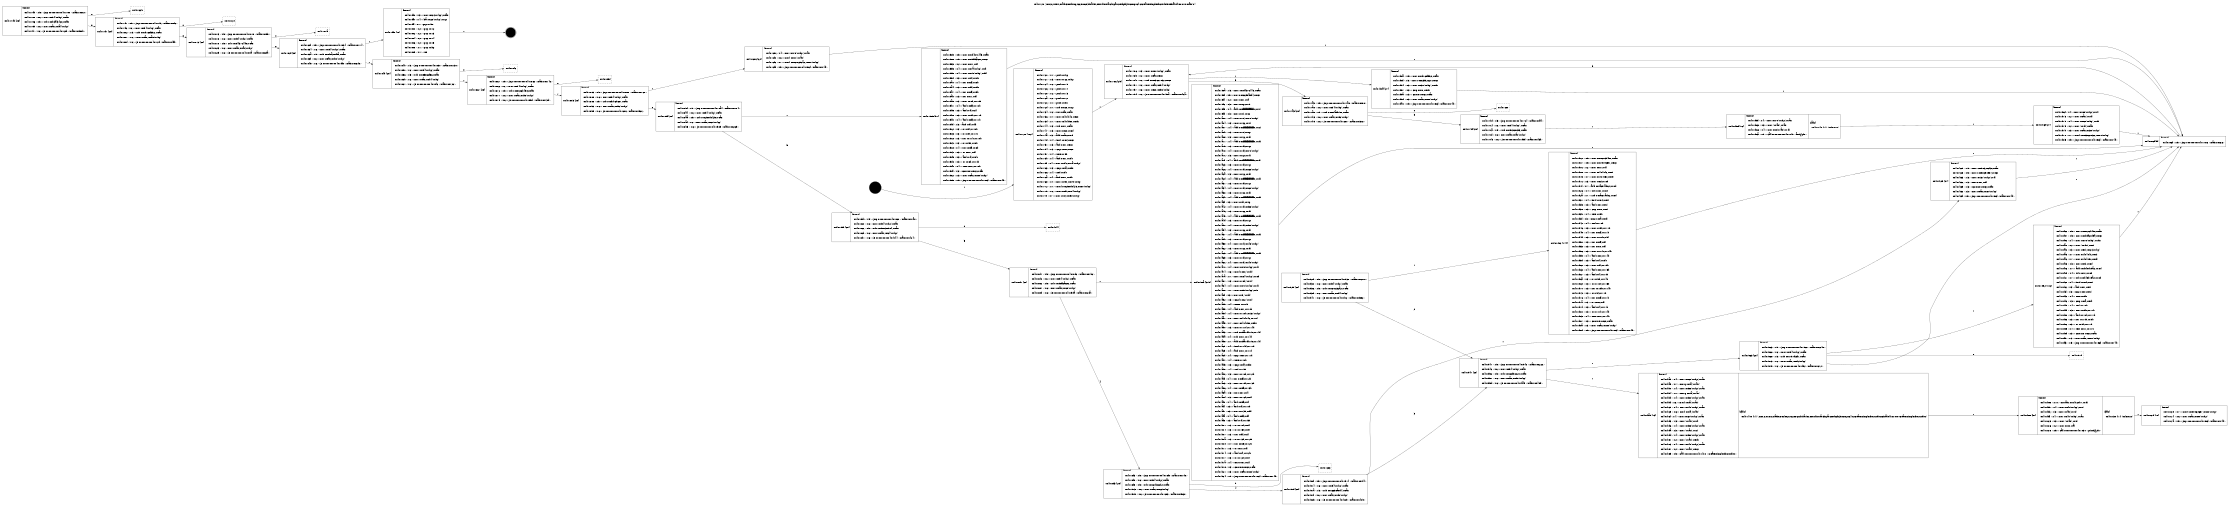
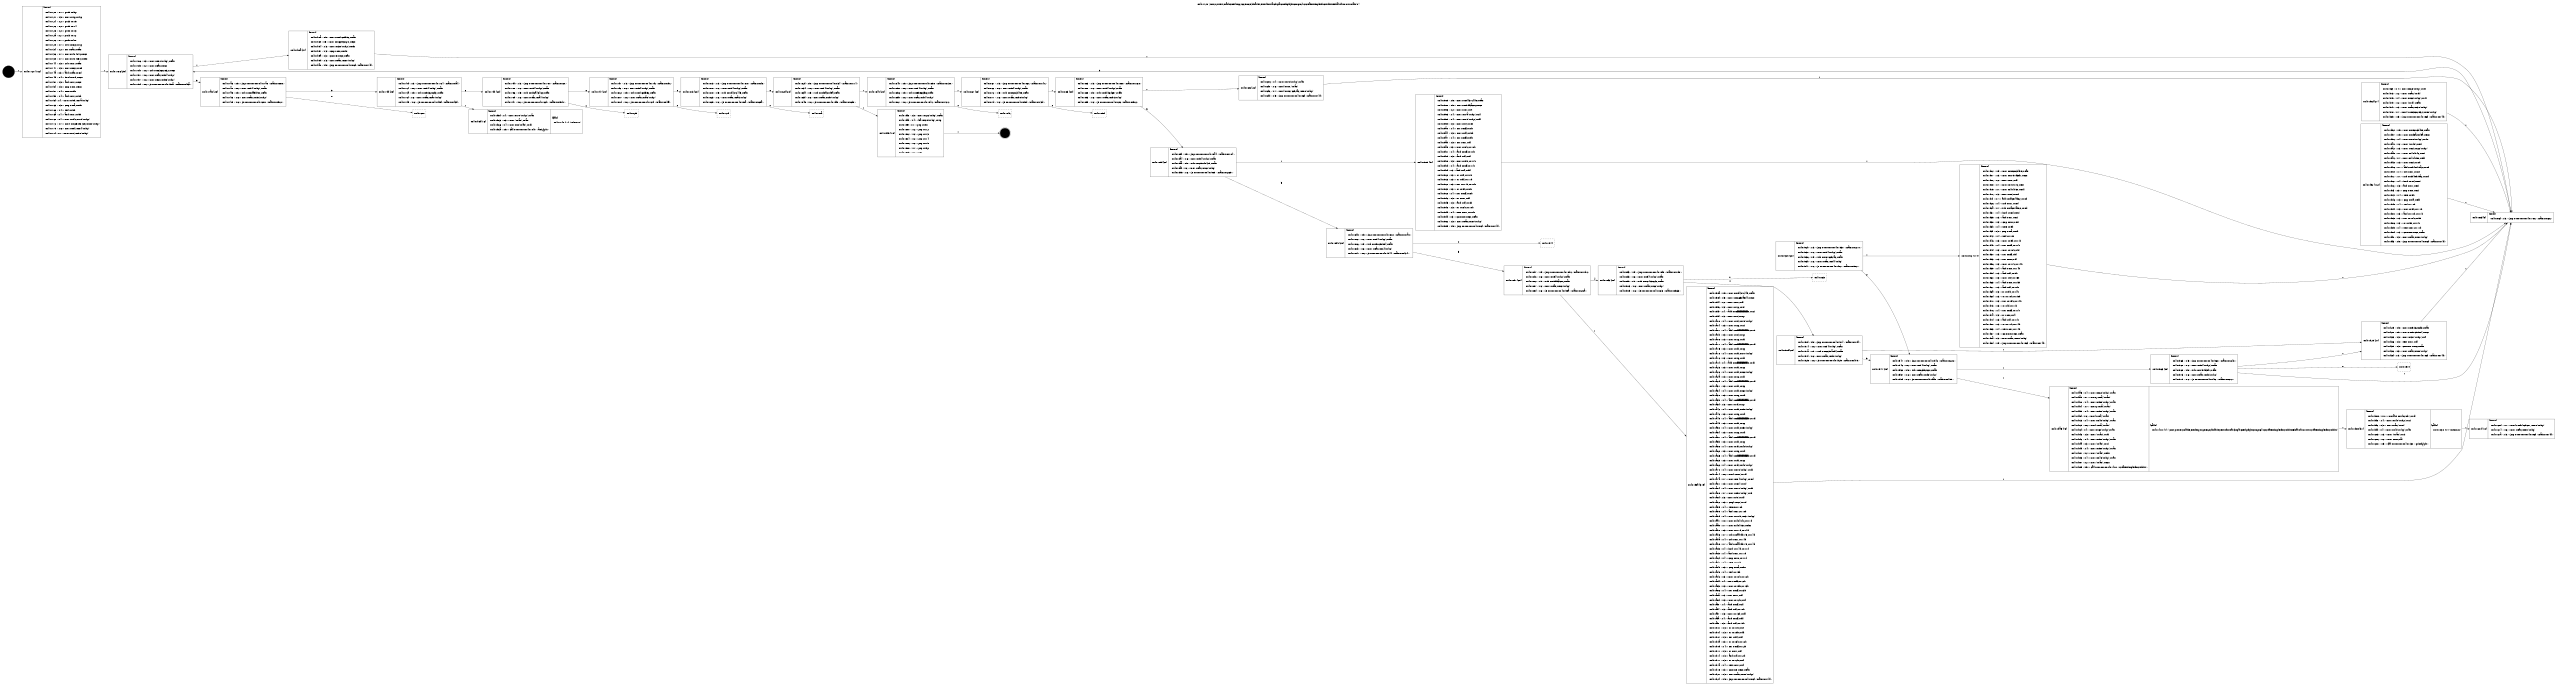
edge "0x4017bf [28]" -> "0x4017db [28]": added, label "8"
edge "0x401b5f [16]" -> "0x401b6f [27]": removed, label "1"
edge "0x401963 [28]" -> "0x401d92 [102]": now "0x401963 [28]" -> "0x401b29 [27]"
